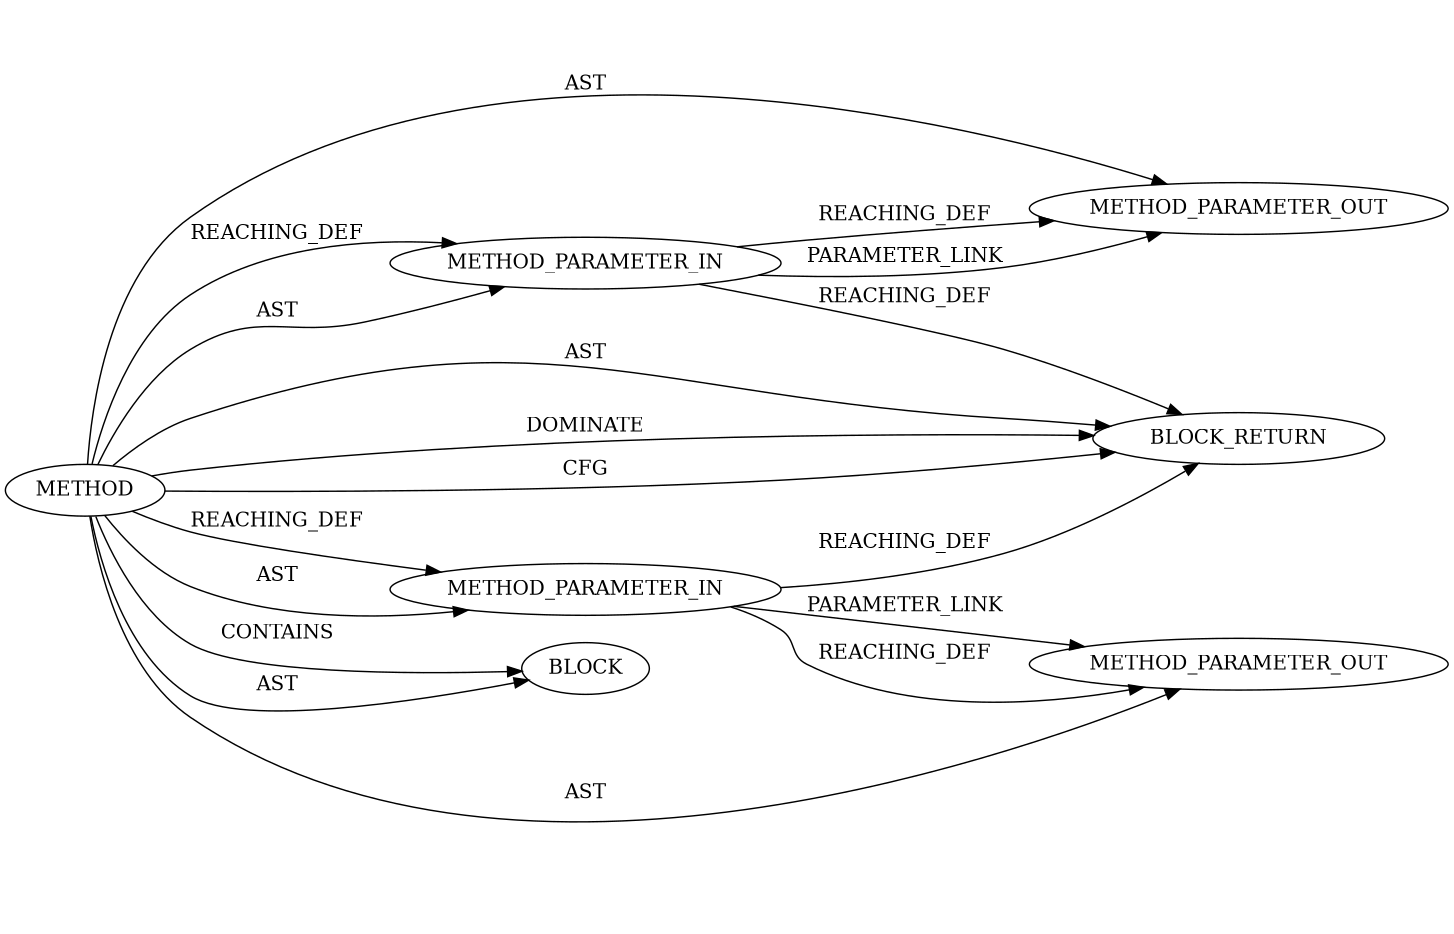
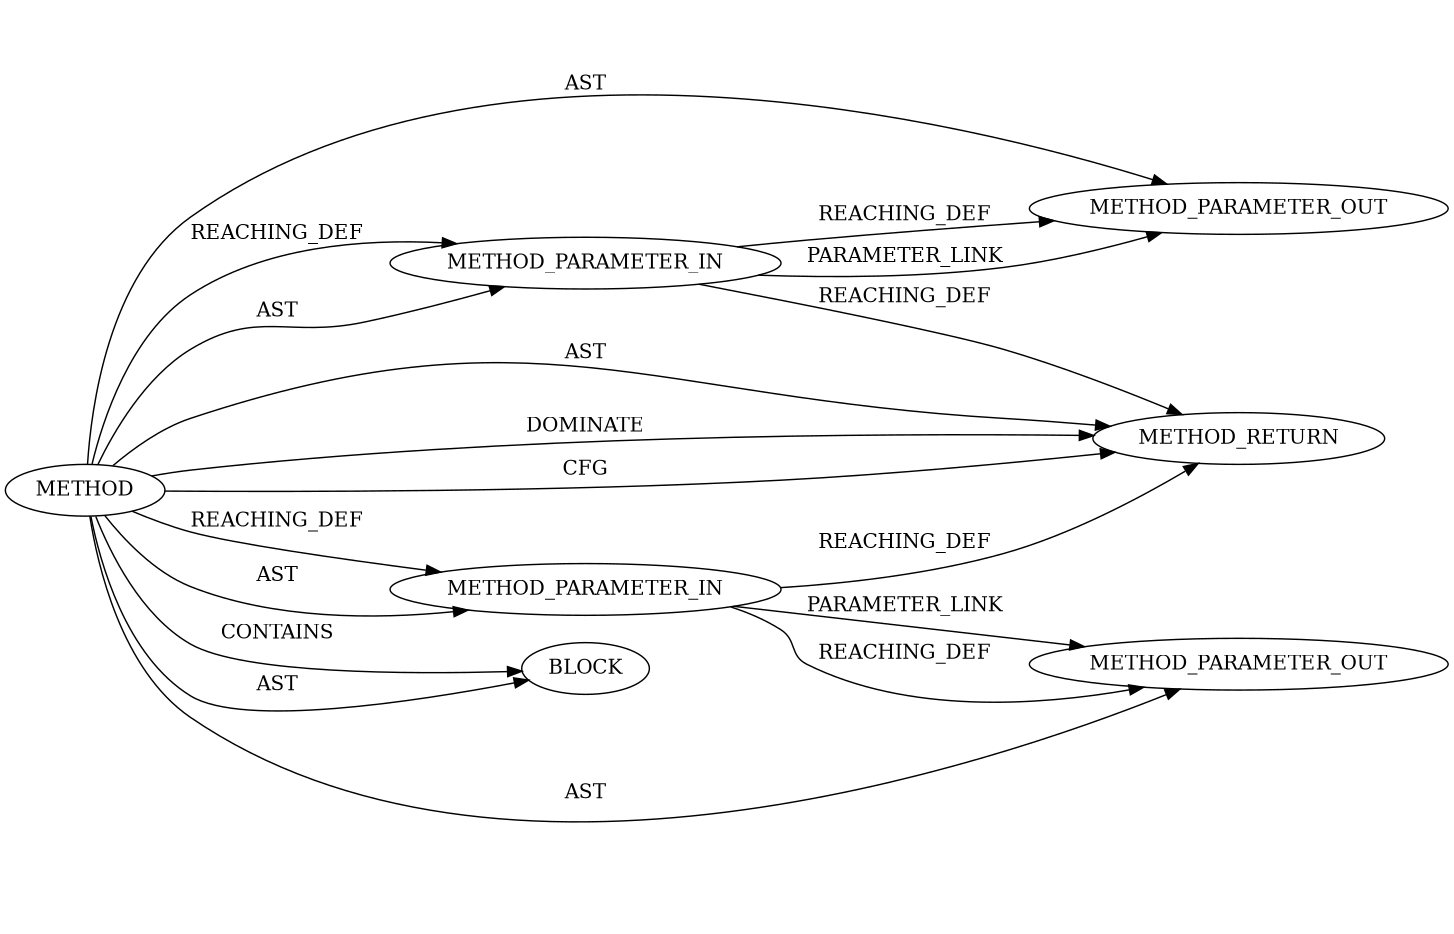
node "BLOCK_RETURN": label "BLOCK_RETURN" -> "METHOD_RETURN"
